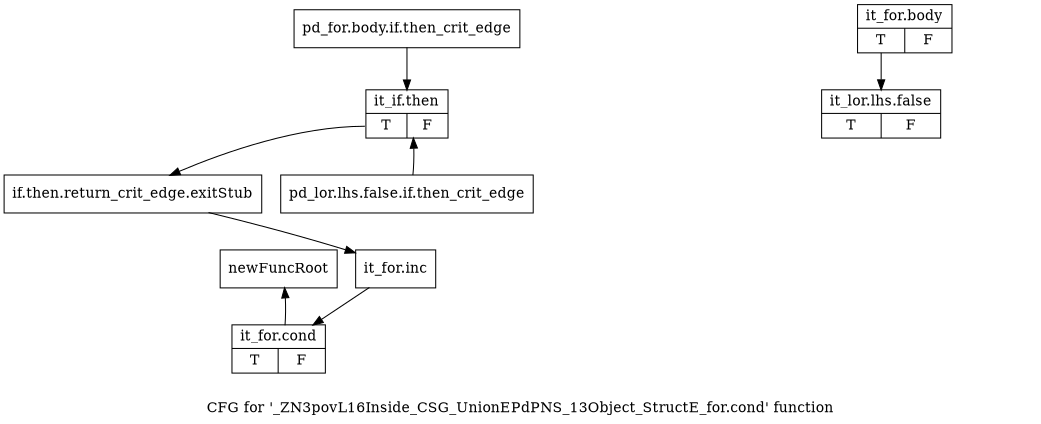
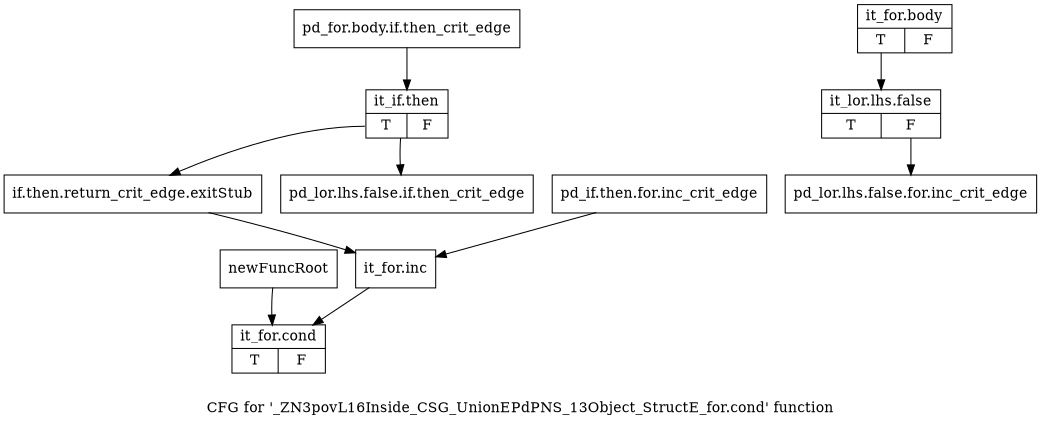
edge "pd_lor.lhs.false.if.then_crit_edge" -> "it_if.then": reversed
node "pd_if.then.for.inc_crit_edge": added
node "pd_lor.lhs.false.for.inc_crit_edge": added
edge "it_for.cond" -> "newFuncRoot": reversed
